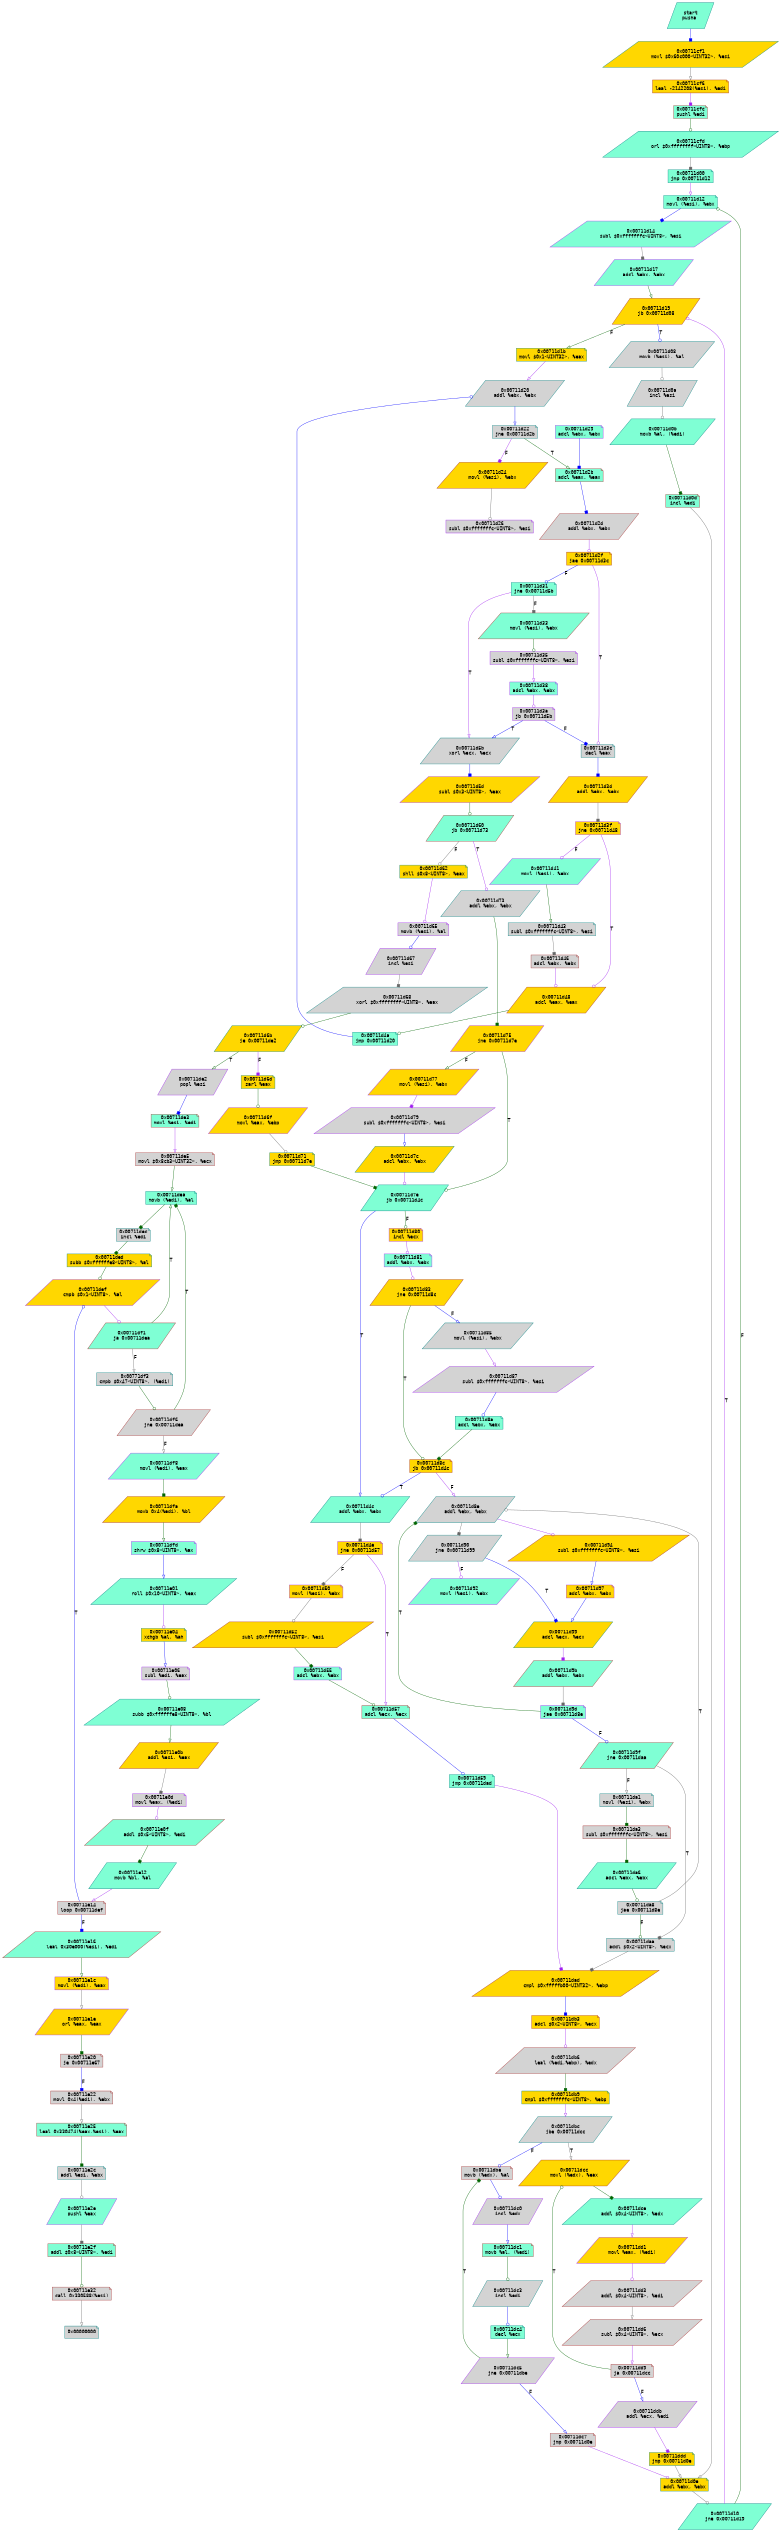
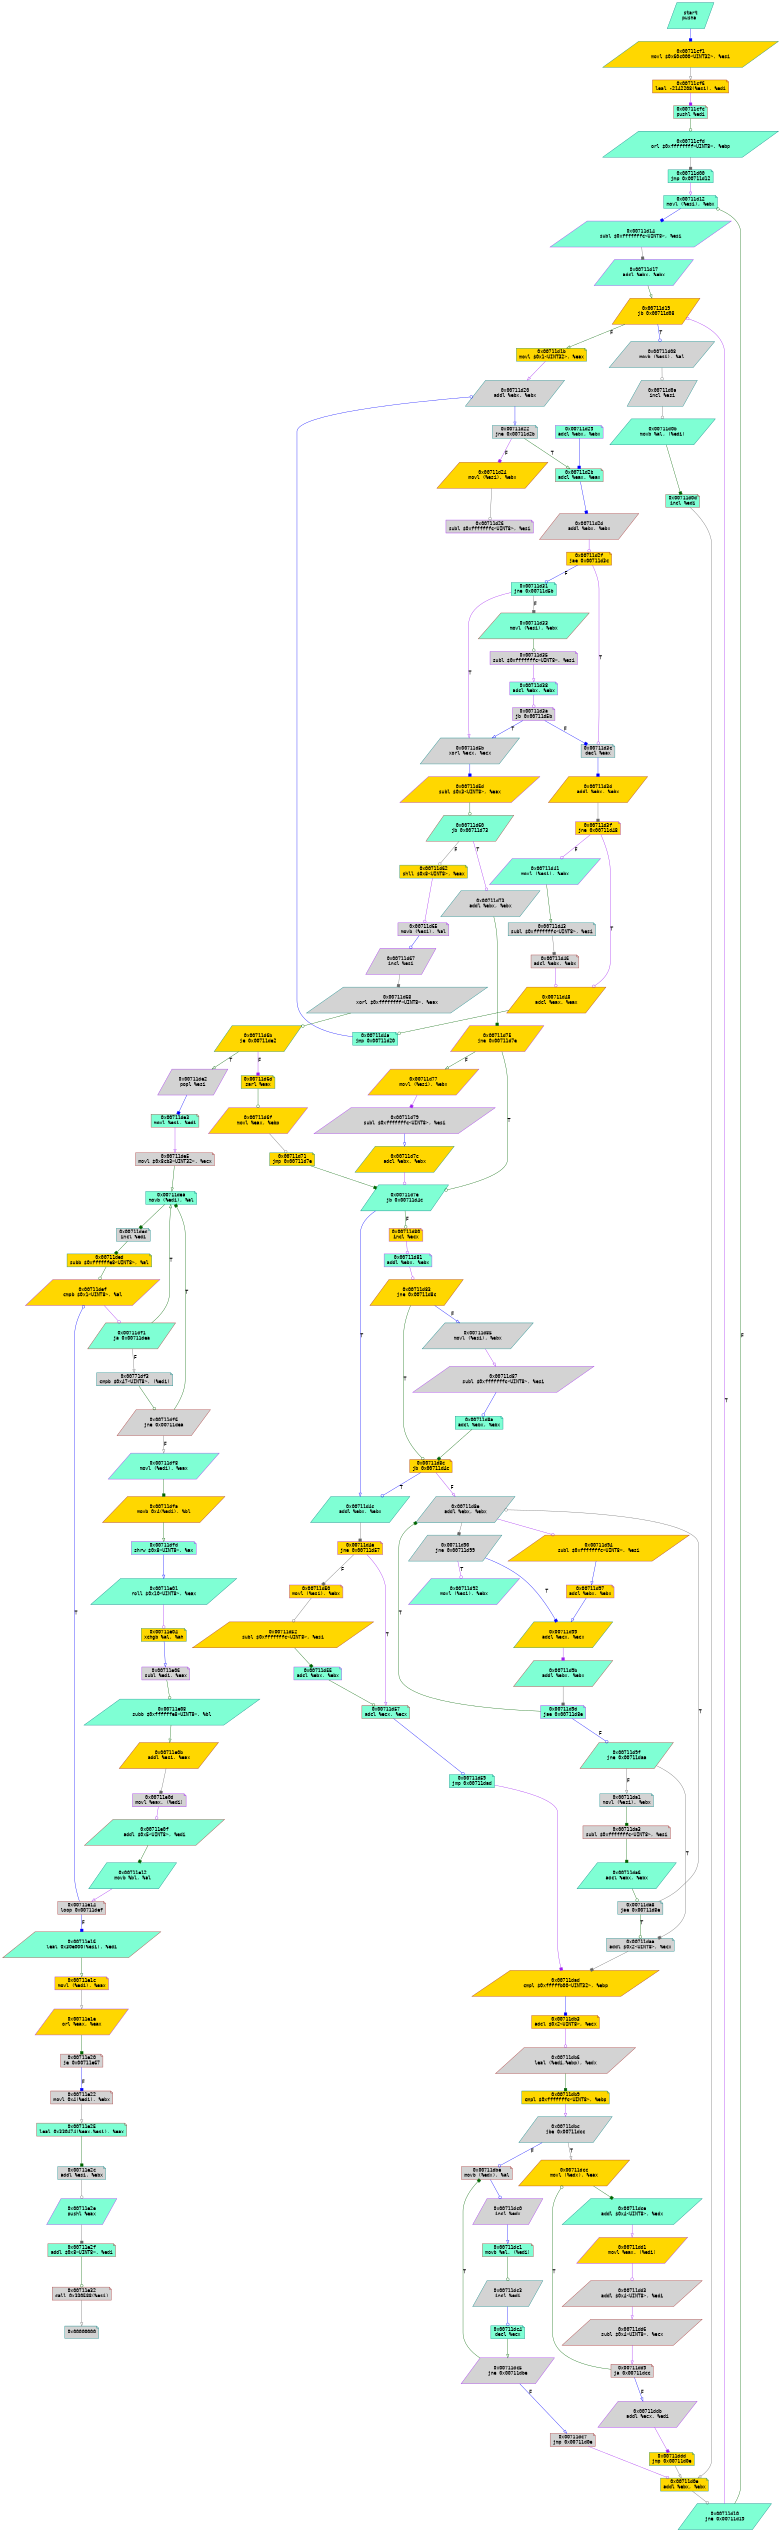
edge "0x00711d90 jne 0x00711d99" -> "0x00711d92 movl (%esi), %ebx": label "F" -> "T"
edge "0x00711da8 jae 0x00711d8e" -> "0x00711daa addl $0x2<UINT8>, %ecx": label "F" -> "T"
edge "0x00711dd3 addl $0x4<UINT8>, %edi" -> "0x00711dd6 subl $0x4<UINT8>, %ecx": color gray40 -> purple
